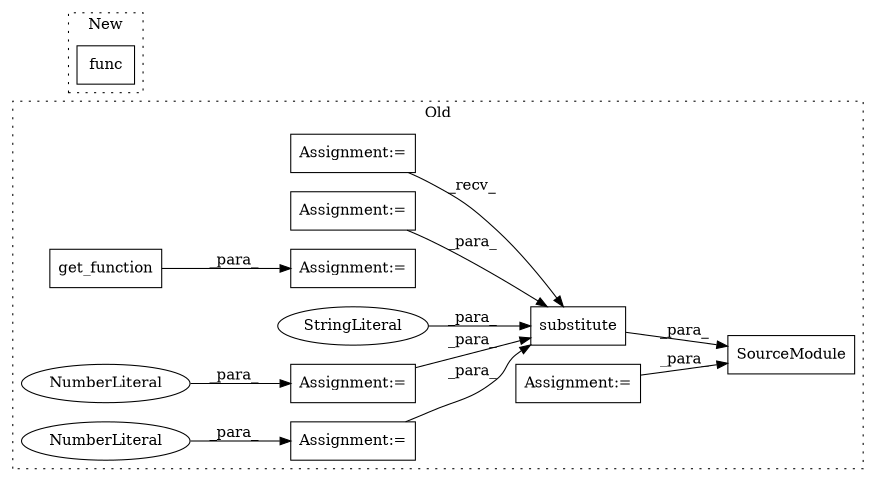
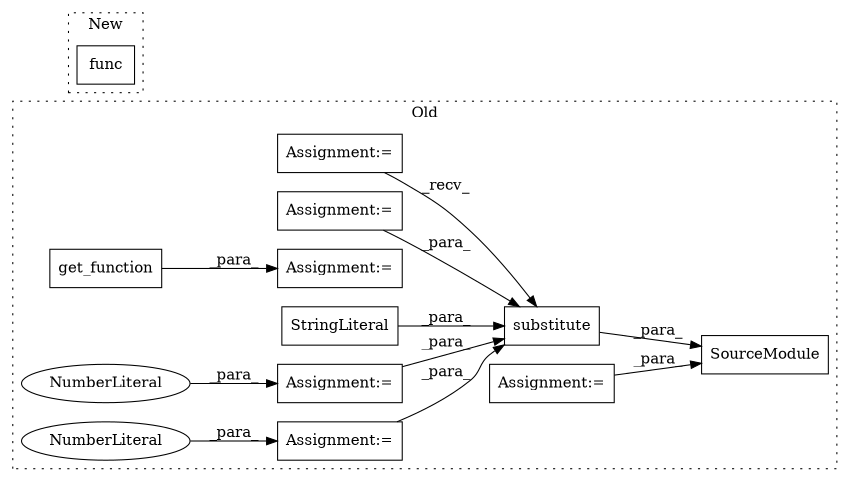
node "StringLiteral": shape ellipse -> box
